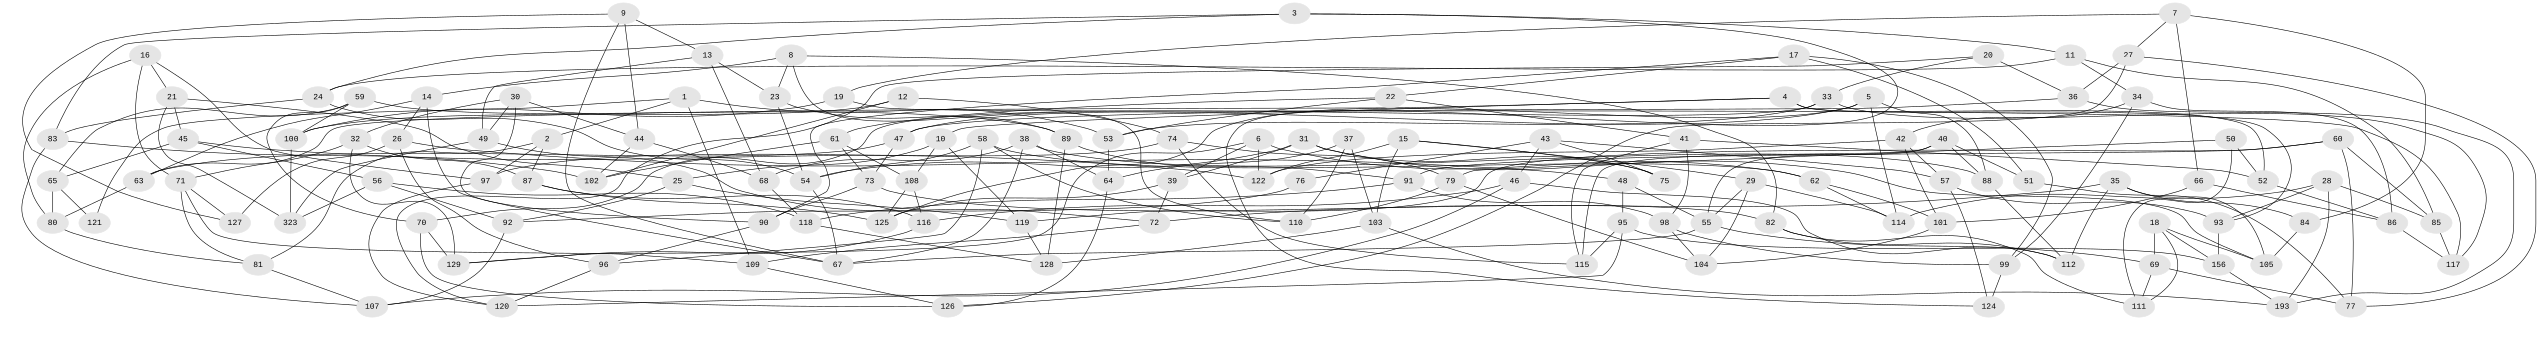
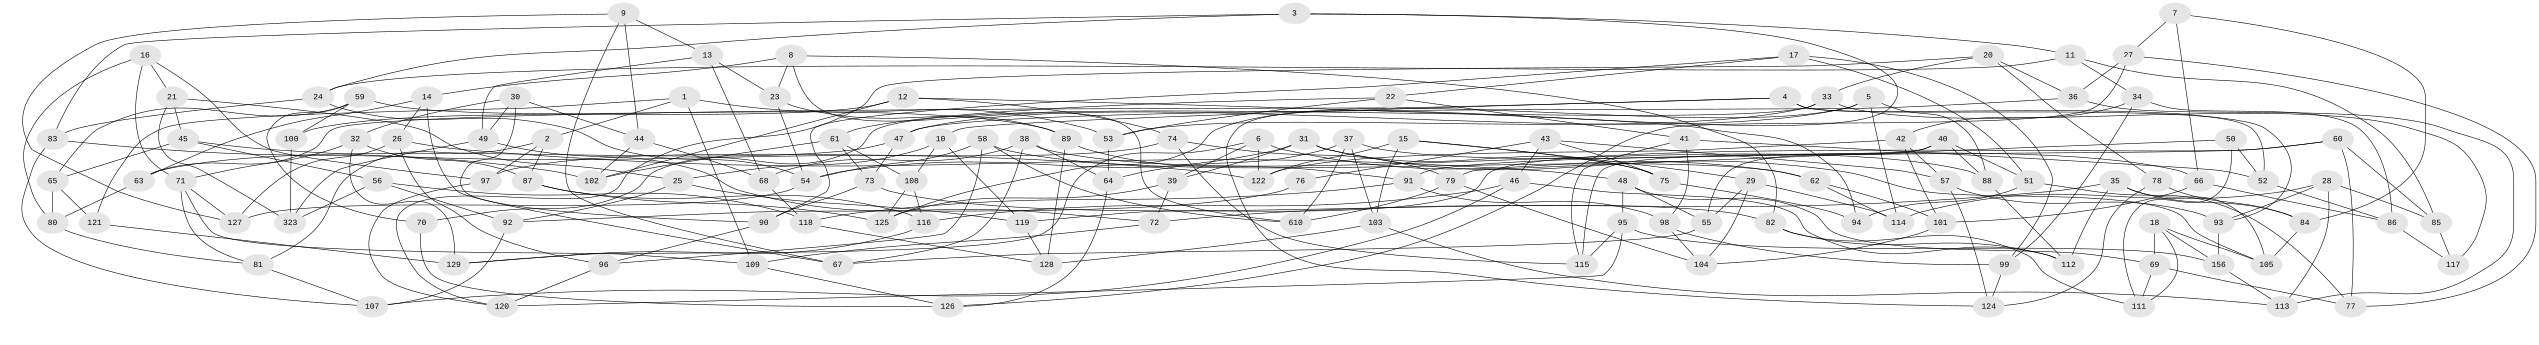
node "19": removed
edge "37" -- "66": added
node "78": added
edge "54" -- "67": now "54" -- "127"
node "110": label "110" -> "610"
node "94": added
edge "70" -- "129": now "121" -- "129"
edge "55" -- "69": now "48" -- "69"
node "193": label "193" -> "113"
